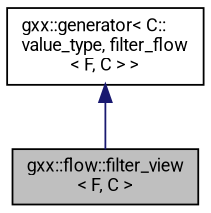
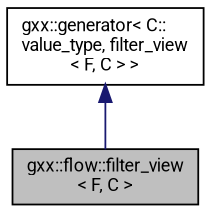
node "gxx::generator< C:: value_type, filter_flow < F, C > >": label "gxx::generator< C:: value_type, filter_flow < F, C > >" -> "gxx::generator< C:: value_type, filter_view < F, C > >"
